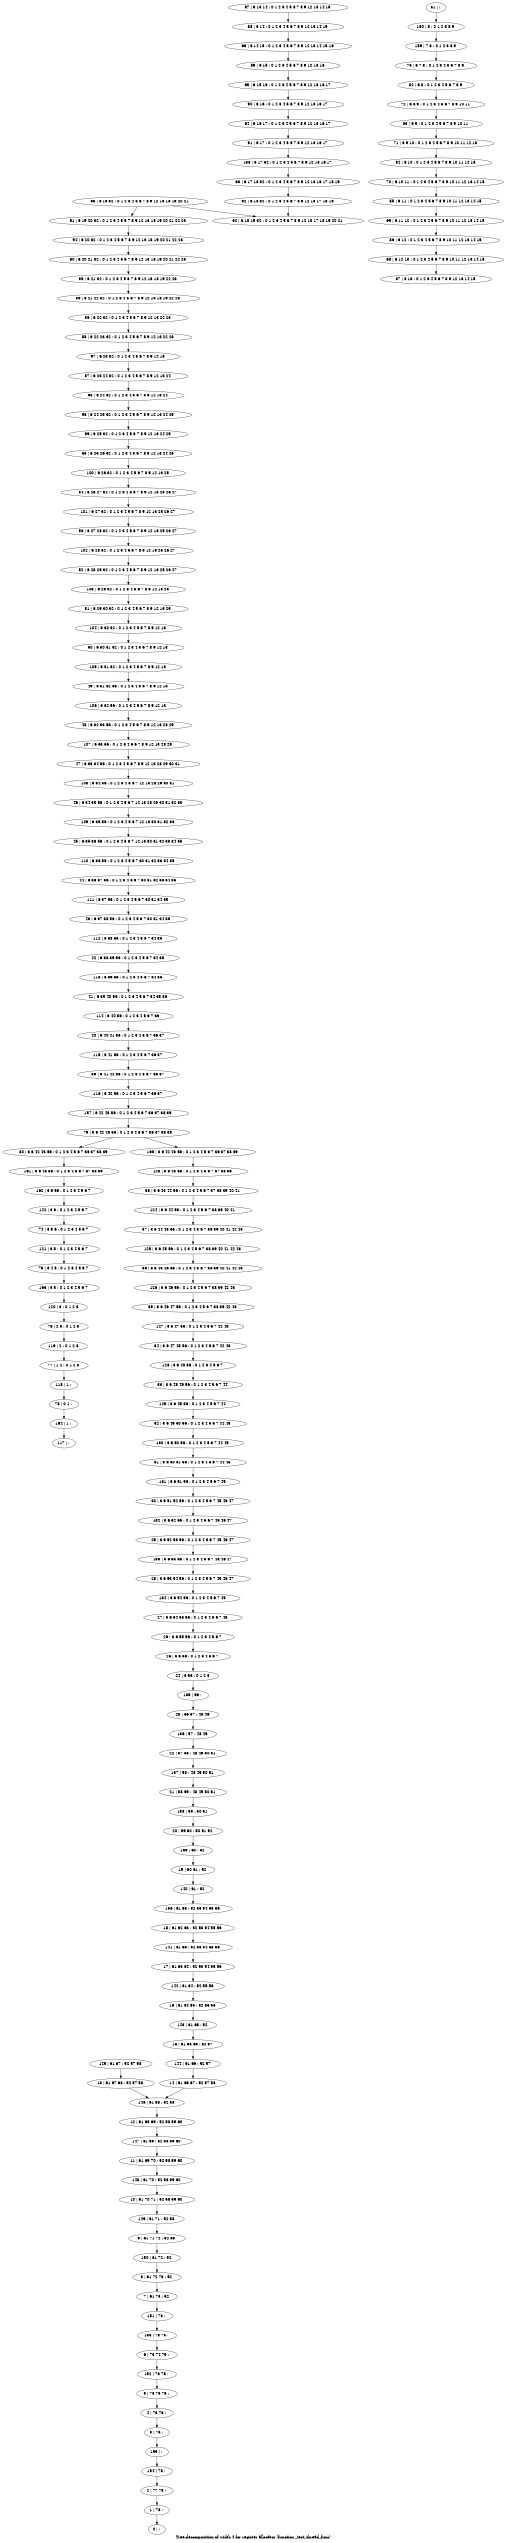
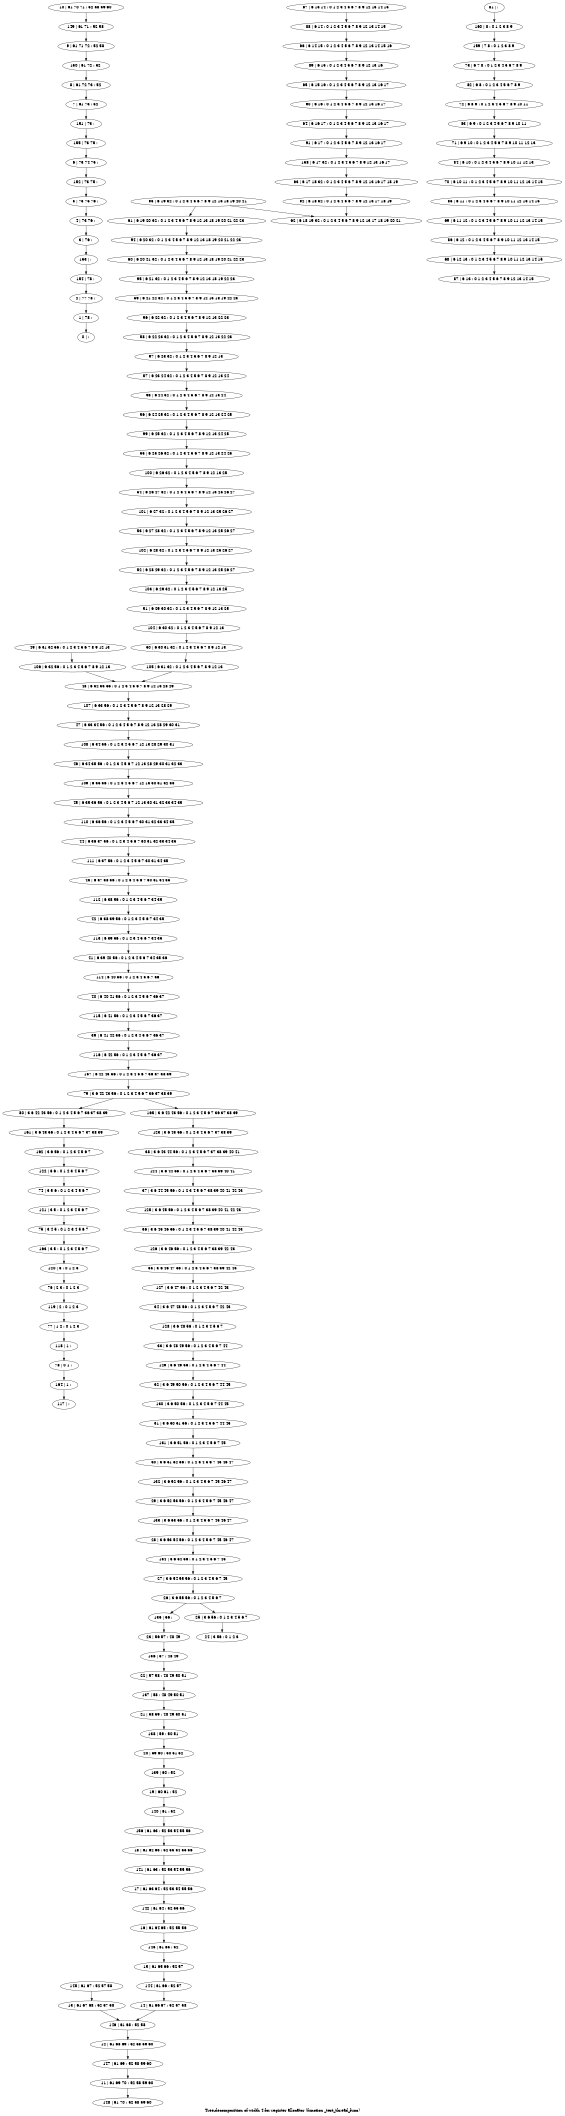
edge "105 | 6 31 32 : 0 1 2 3 4 5 6 7 8 9 12 13" -> "49 | 6 31 32 56 : 0 1 2 3 4 5 6 7 8 9 12 13": now "105 | 6 31 32 : 0 1 2 3 4 5 6 7 8 9 12 13" -> "48 | 6 32 33 56 : 0 1 2 3 4 5 6 7 8 9 12 13 28 29"
edge "24 | 3 56 : 0 1 2 3" -> "135 | 56 :": now "26 | 3 6 55 56 : 0 1 2 3 4 5 6 7" -> "135 | 56 :"
edge "148 | 61 70 : 52 58 59 60" -> "10 | 61 70 71 : 52 58 59 60": removed
